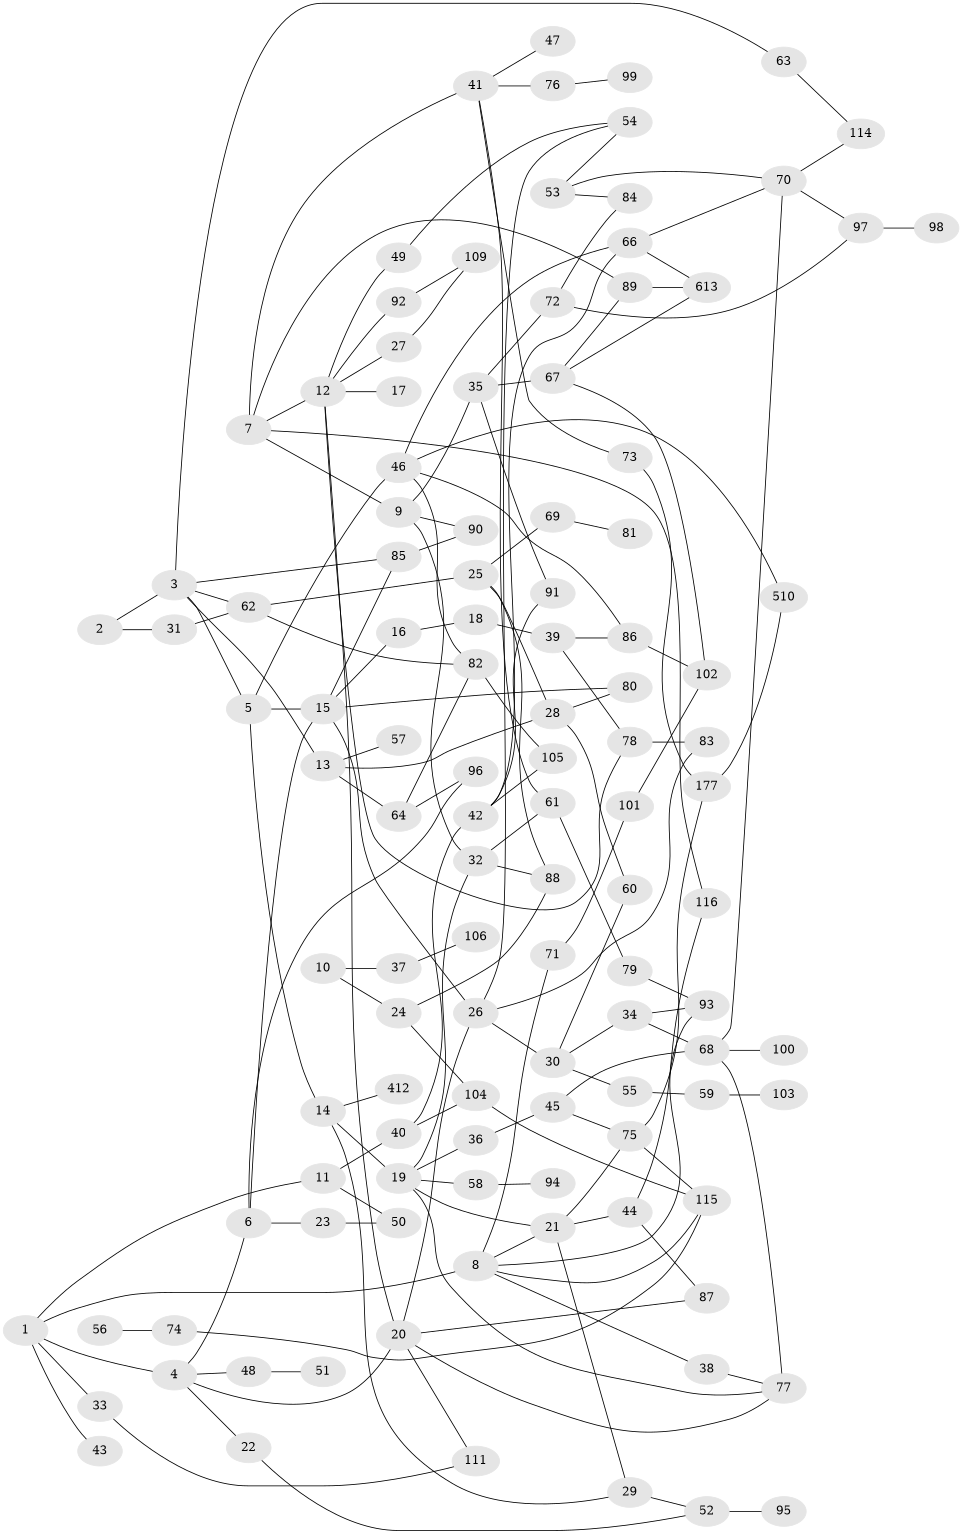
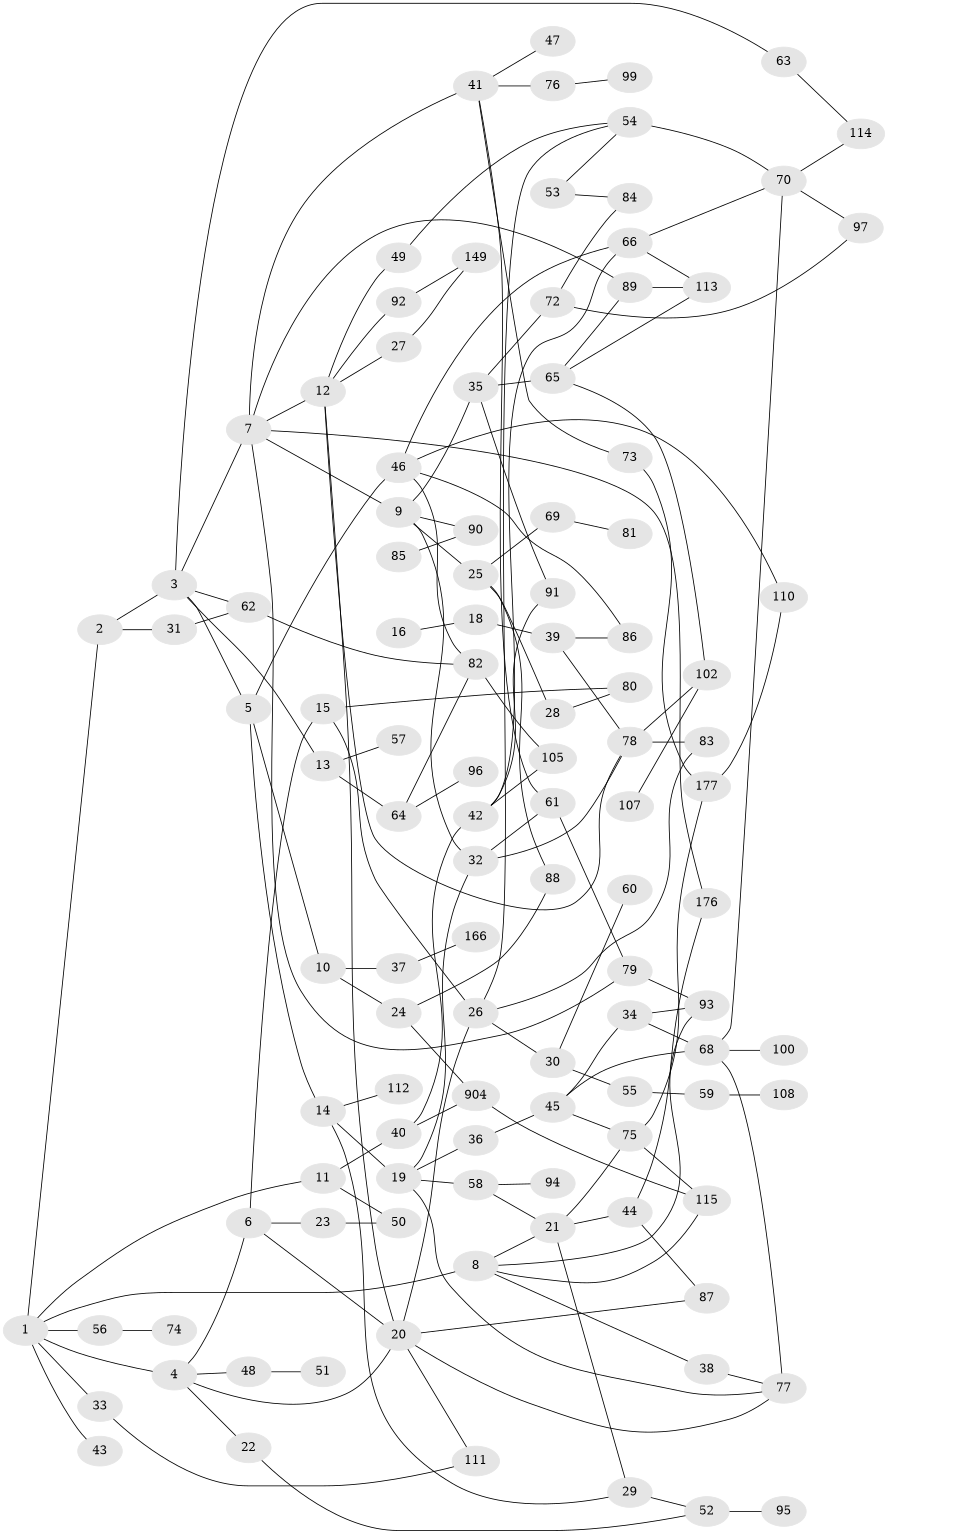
edge "70" -- "53": now "70" -- "54"
node "98": removed
node "109": label "109" -> "149"
node "613": label "613" -> "113"
node "67": label "67" -> "65"
node "17": removed
edge "85" -- "3": now "7" -- "3"
edge "25" -- "62": now "25" -- "9"
node "510": label "510" -> "110"
edge "85" -- "15": removed
edge "86" -- "102": now "78" -- "102"
edge "16" -- "15": removed
edge "5" -- "15": now "5" -- "10"
edge "28" -- "13": removed
edge "28" -- "60": removed
node "101": label "101" -> "107"
edge "32" -- "88": now "32" -- "78"
node "116": label "116" -> "176"
edge "7" -- "79": added
node "106": label "106" -> "166"
node "71": removed
edge "96" -- "6": now "20" -- "6"
edge "2" -- "1": added
edge "34" -- "30": now "34" -- "45"
node "412": label "412" -> "112"
node "103": label "103" -> "108"
node "104": label "104" -> "904"
edge "19" -- "21": now "58" -- "21"
edge "1" -- "56": added
edge "115" -- "74": removed
